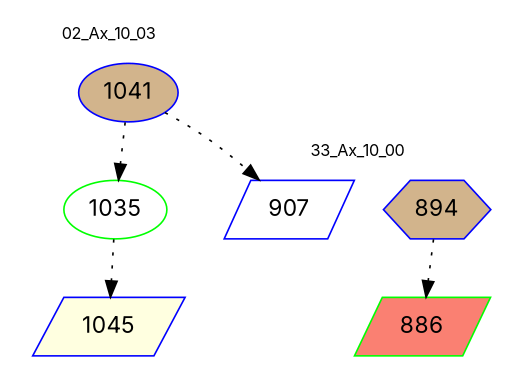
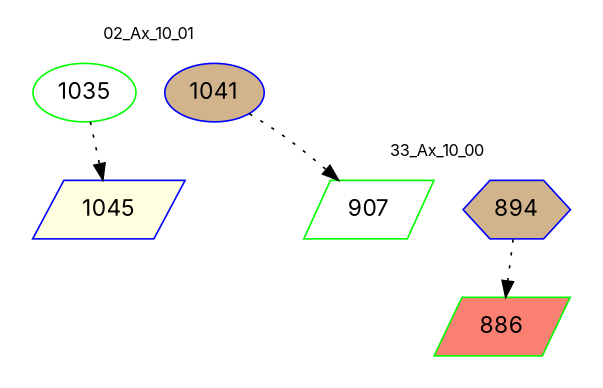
cluster "02_Ax_10_03": label "02_Ax_10_03" -> "02_Ax_10_01"
edge "1041" -> "1035": removed
node "907": color blue -> green
